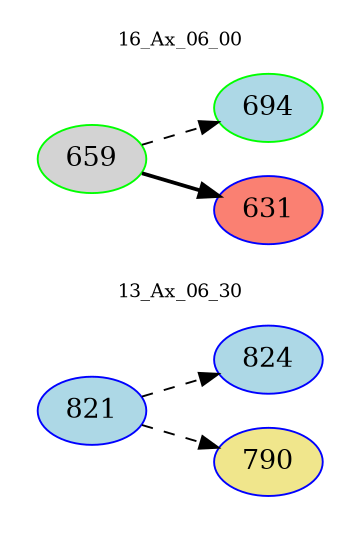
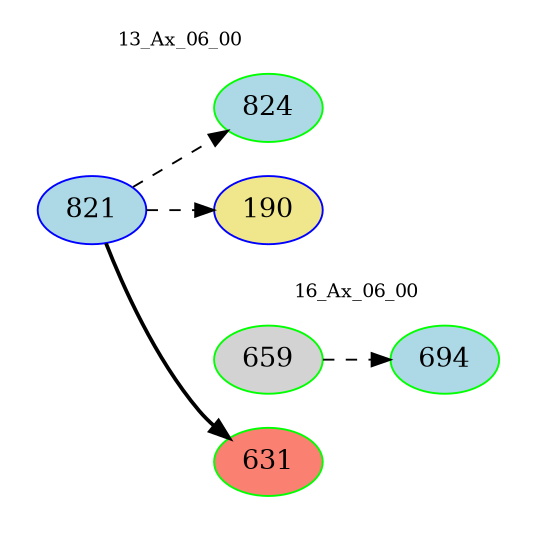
edge "659" -> "631": now "821" -> "631"
node "631": color blue -> green
cluster "13_Ax_06_30": label "13_Ax_06_30" -> "13_Ax_06_00"
node "824": color blue -> green
node "790": label "790" -> "190"
